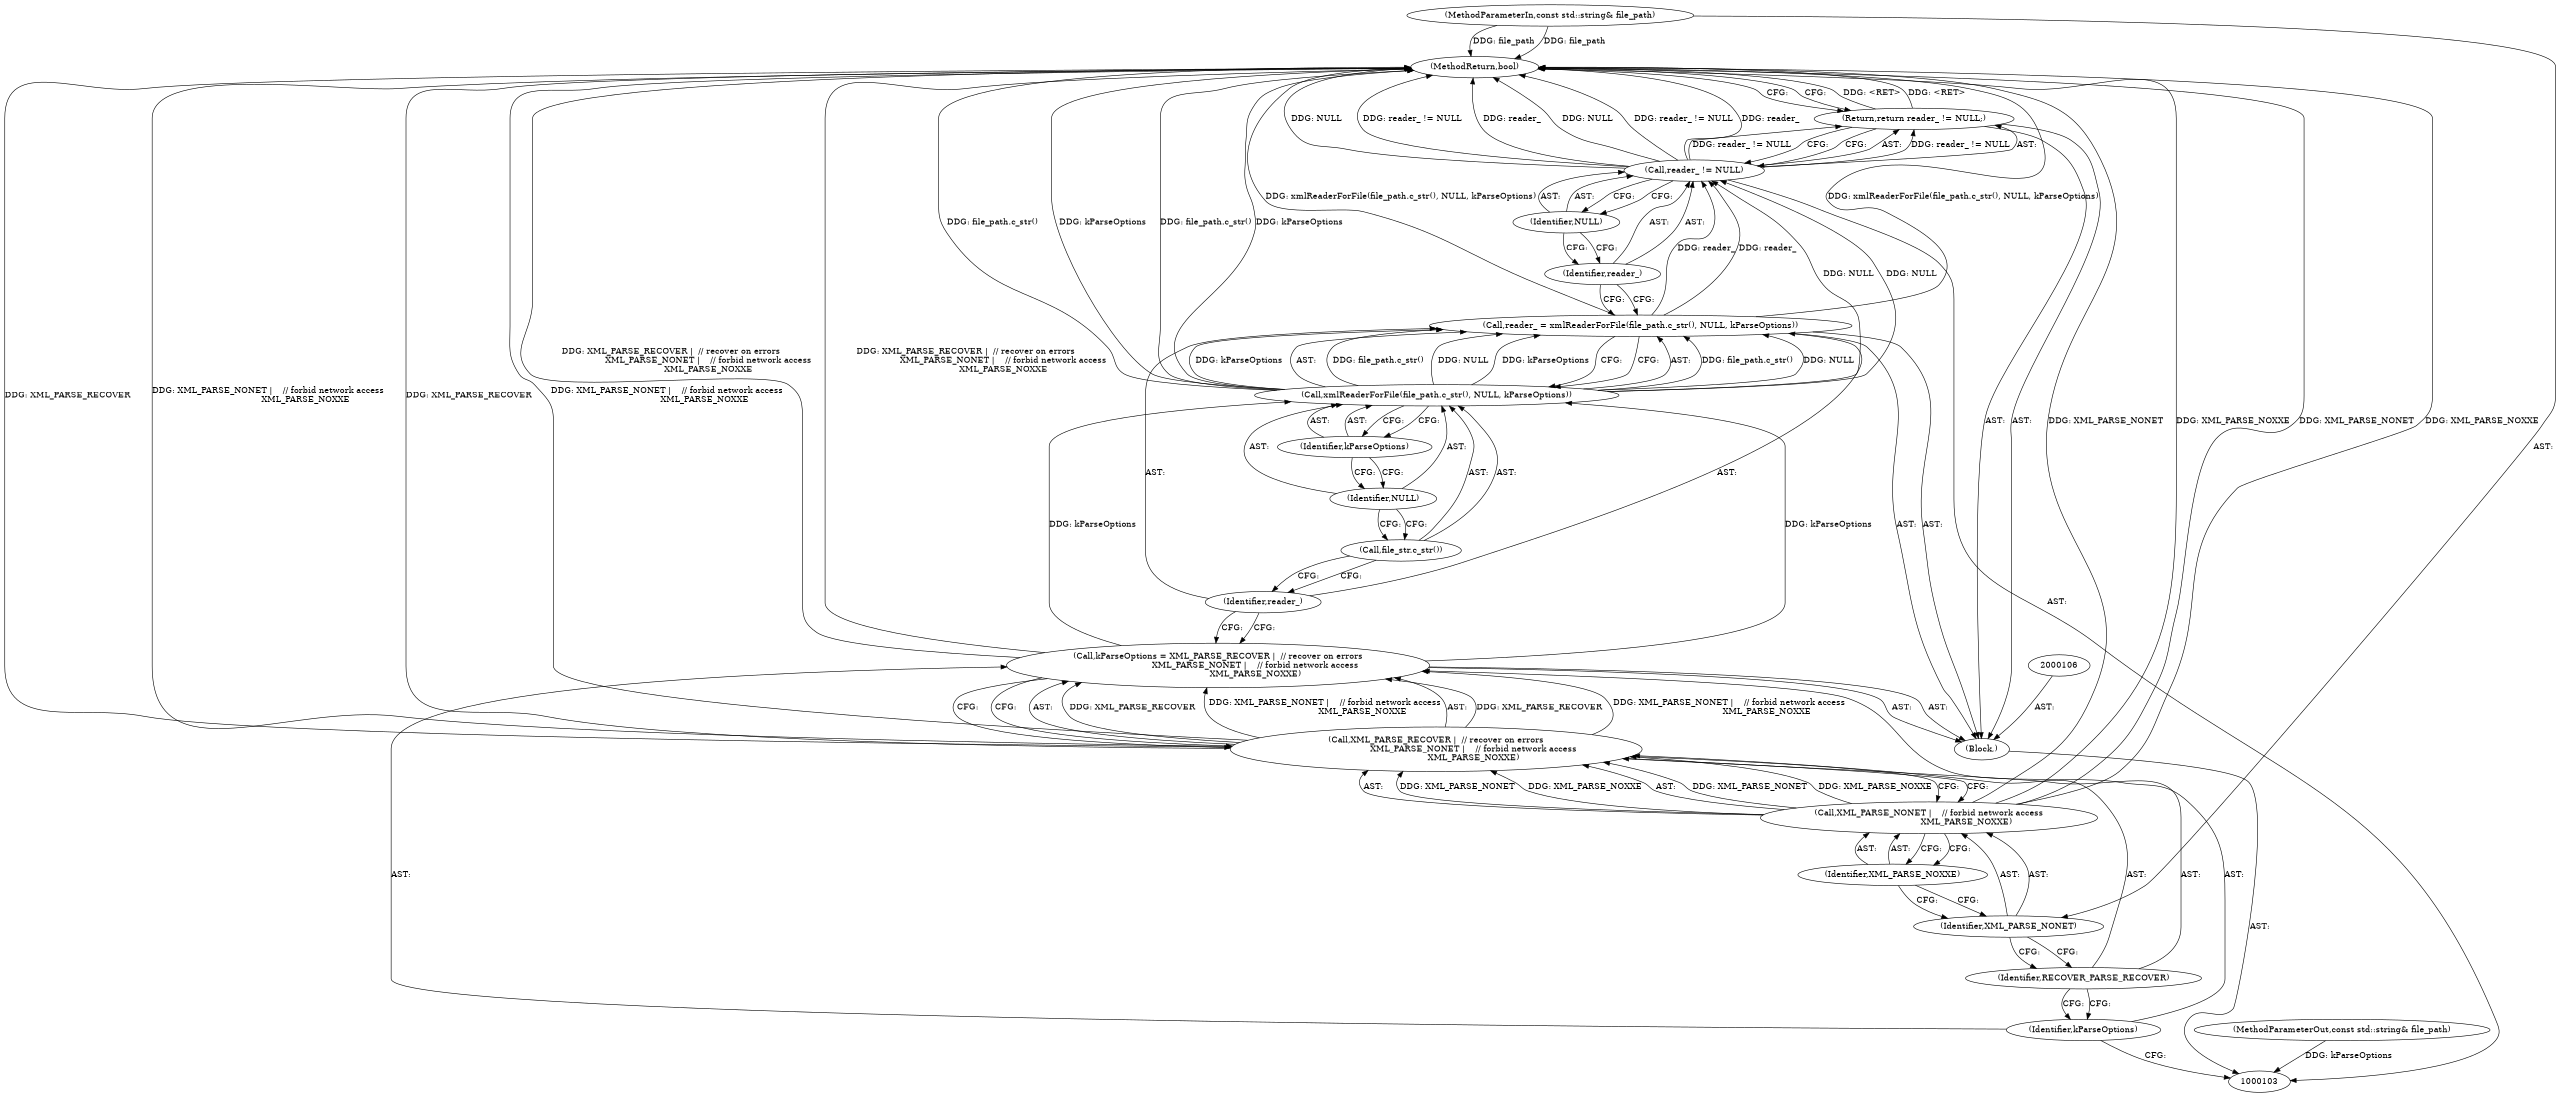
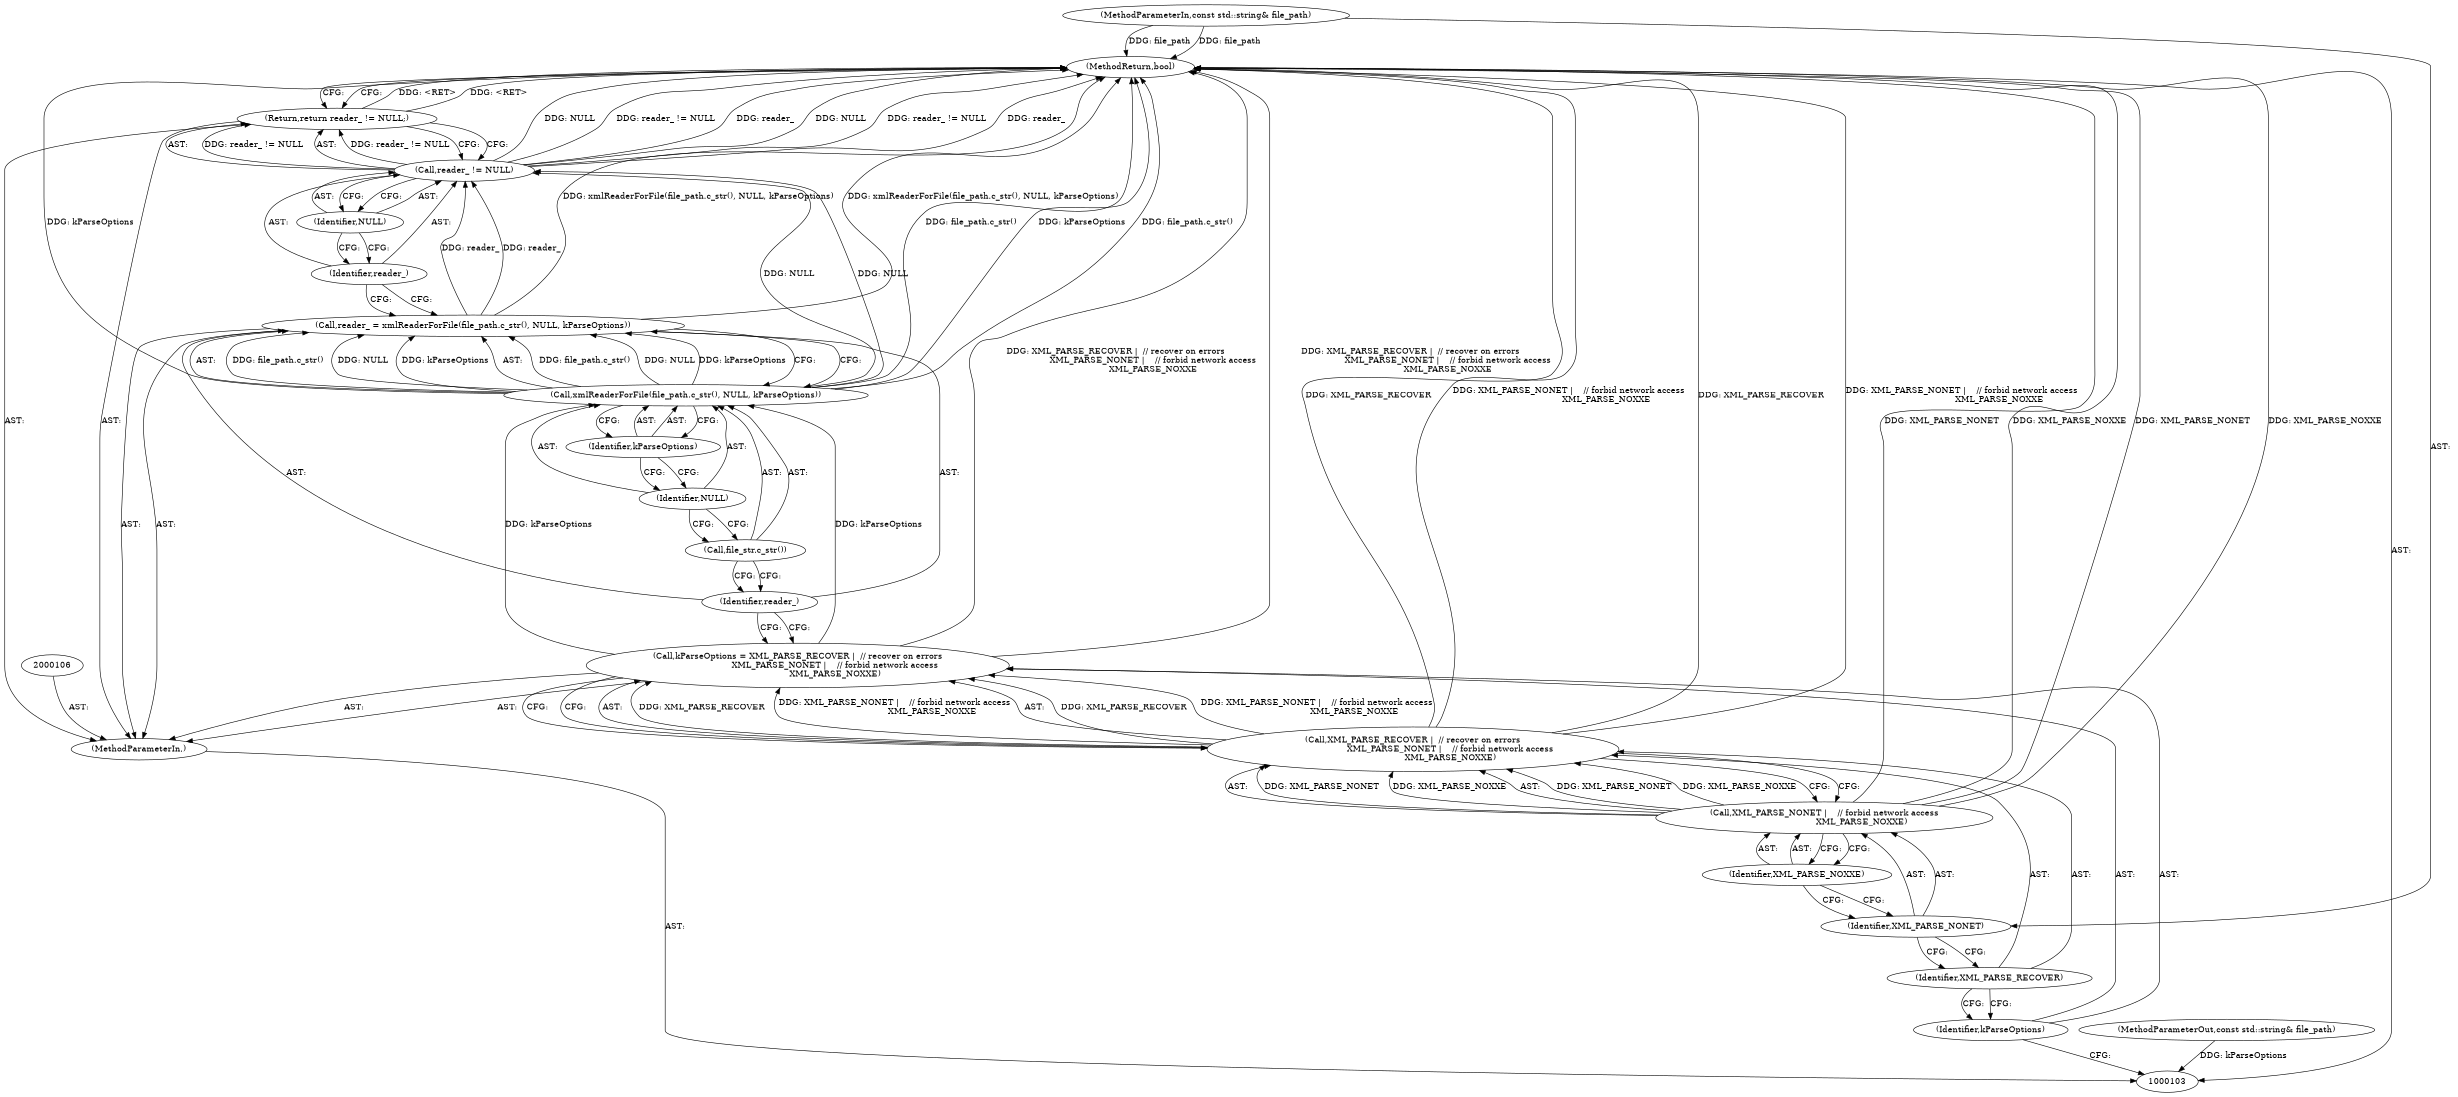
edge "(Call,reader_ != NULL)" -> "1000103": now "(MethodReturn,bool)" -> "1000103"
node "(Block,)": label "(Block,)" -> "(MethodParameterIn,)"
node "(Identifier,RECOVER_PARSE_RECOVER)": label "(Identifier,RECOVER_PARSE_RECOVER)" -> "(Identifier,XML_PARSE_RECOVER)"
